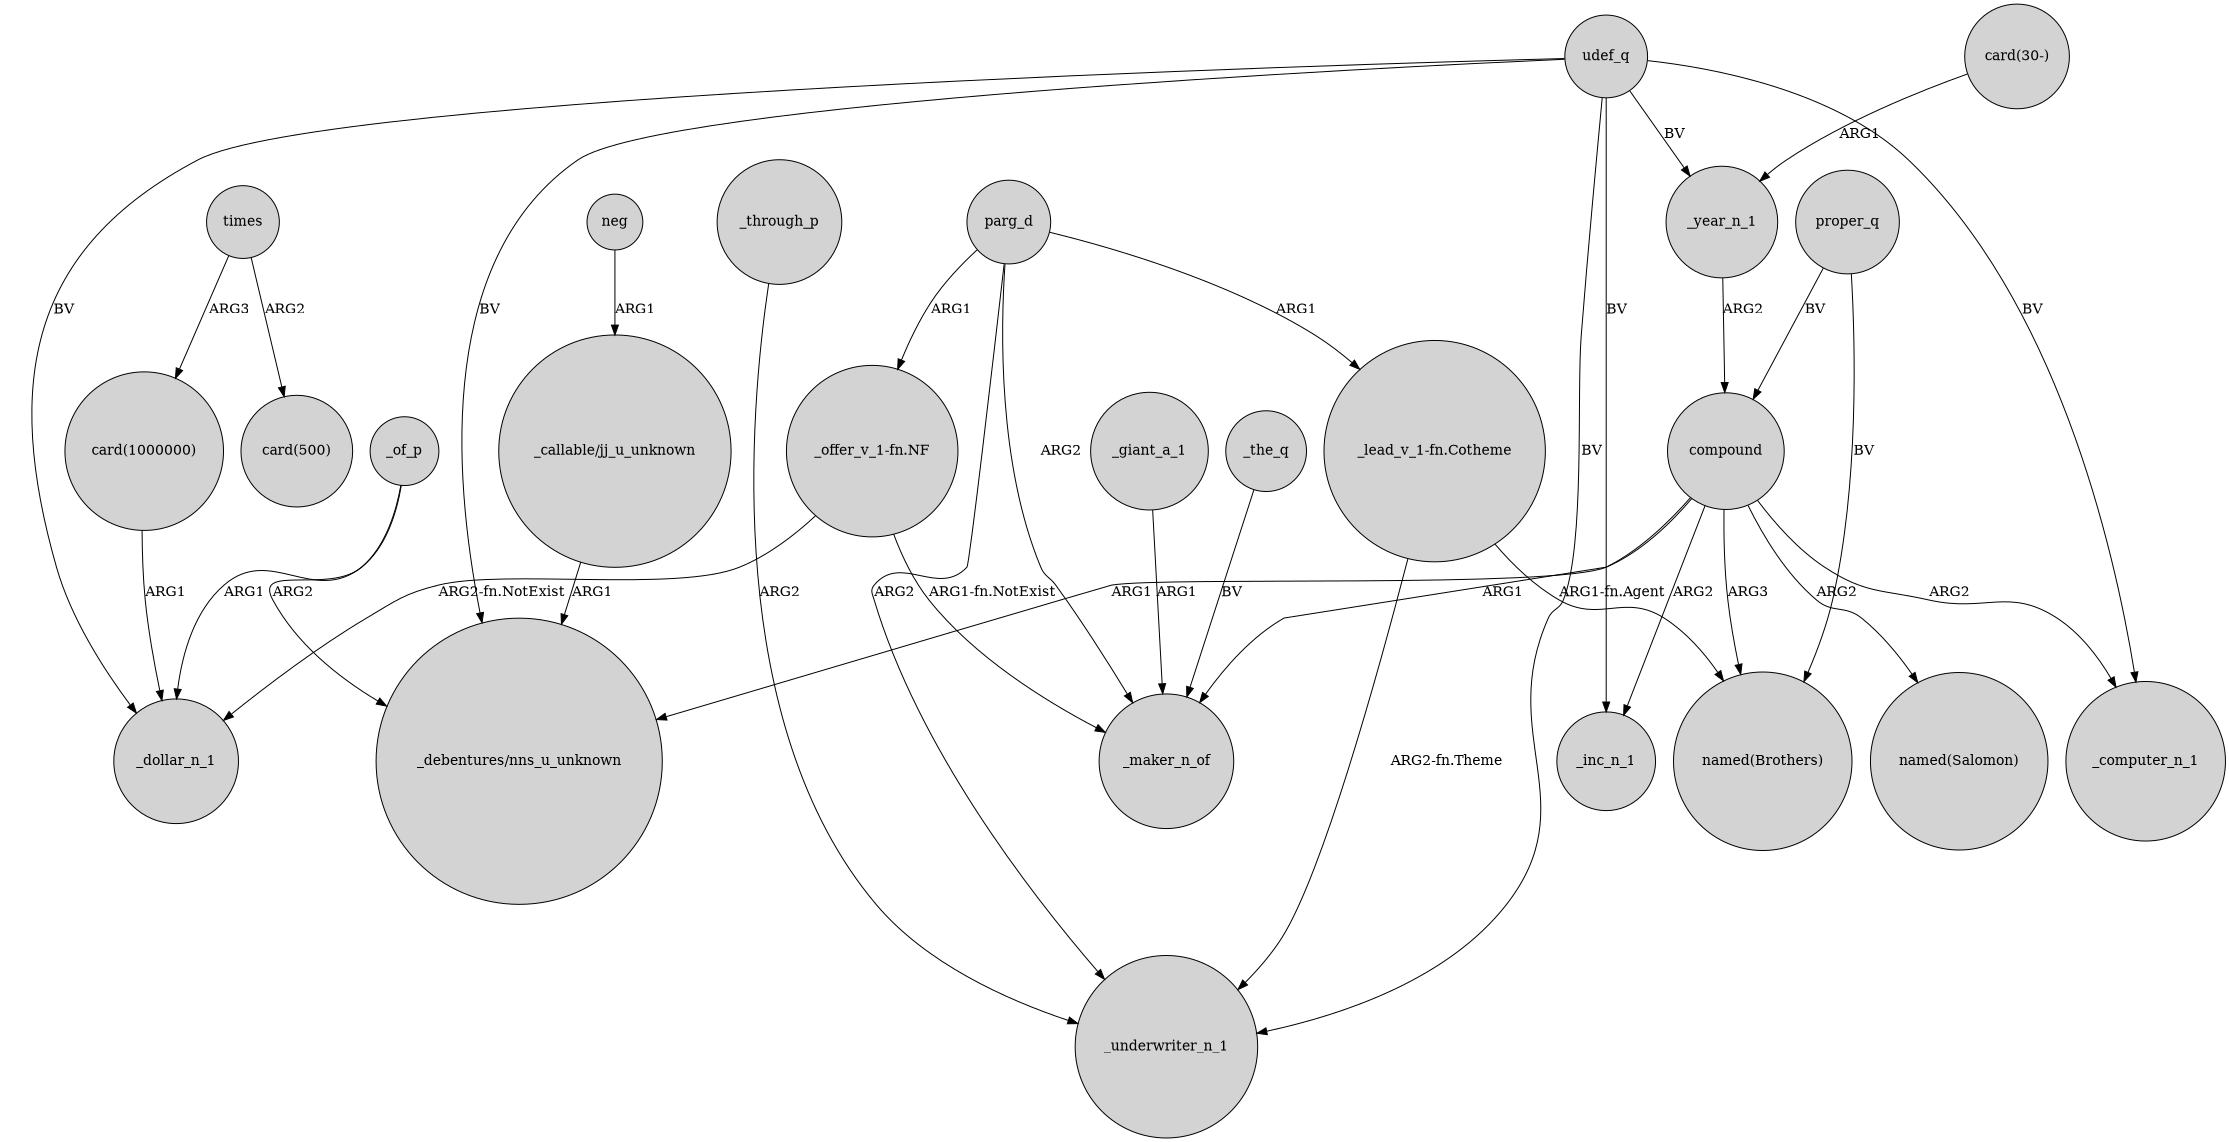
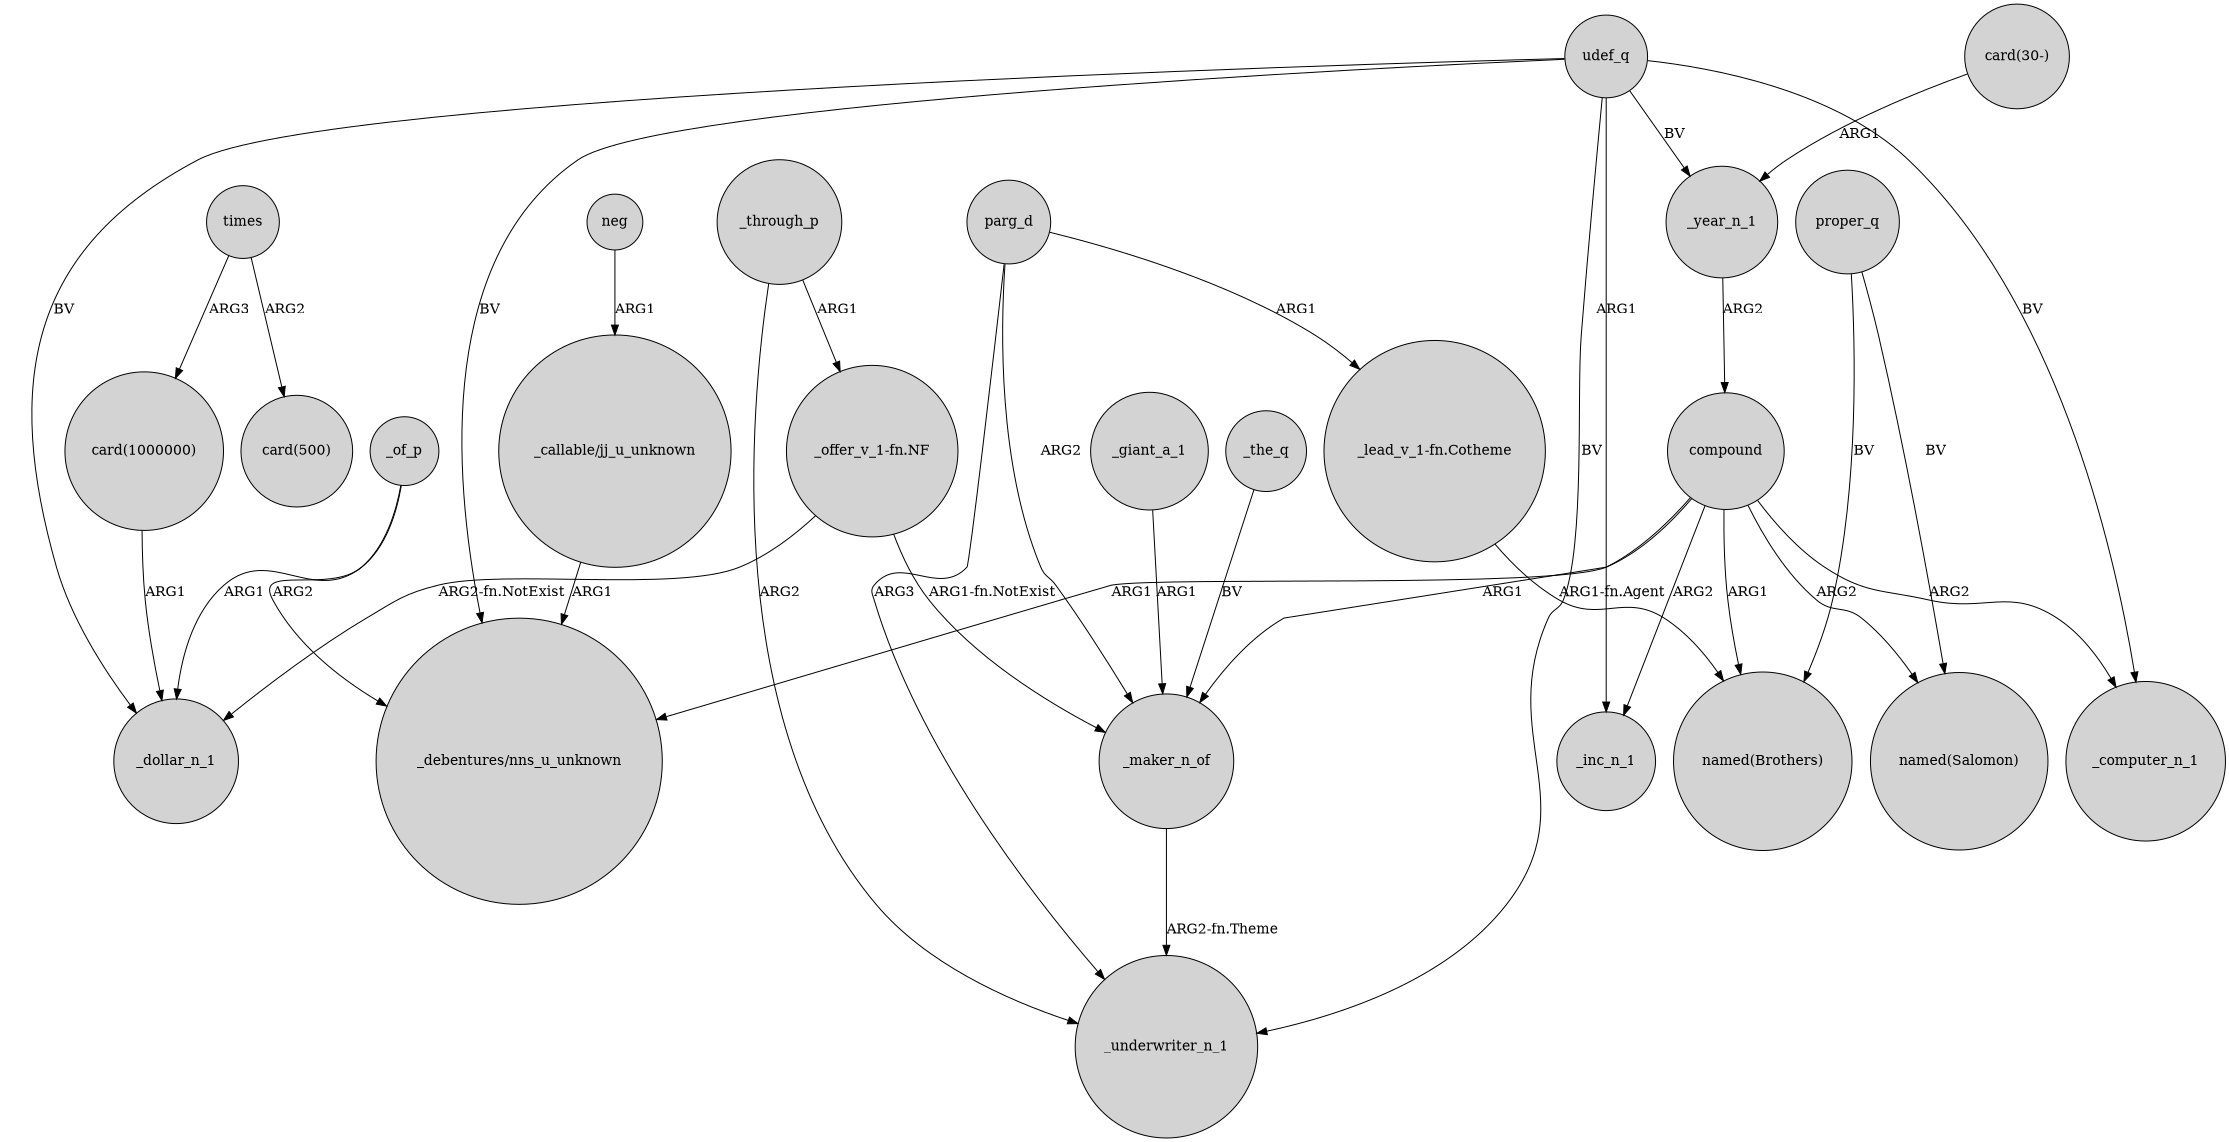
edge "parg_d" -> "_offer_v_1-fn.NF": now "_through_p" -> "_offer_v_1-fn.NF"
edge "udef_q" -> "_inc_n_1": label "BV" -> "ARG1"
edge "proper_q" -> "compound": now "proper_q" -> "named(Salomon)"
edge "parg_d" -> "_underwriter_n_1": label "ARG2" -> "ARG3"
edge "compound" -> "named(Brothers)": label "ARG3" -> "ARG1"
edge "_lead_v_1-fn.Cotheme" -> "_underwriter_n_1": now "_maker_n_of" -> "_underwriter_n_1"
